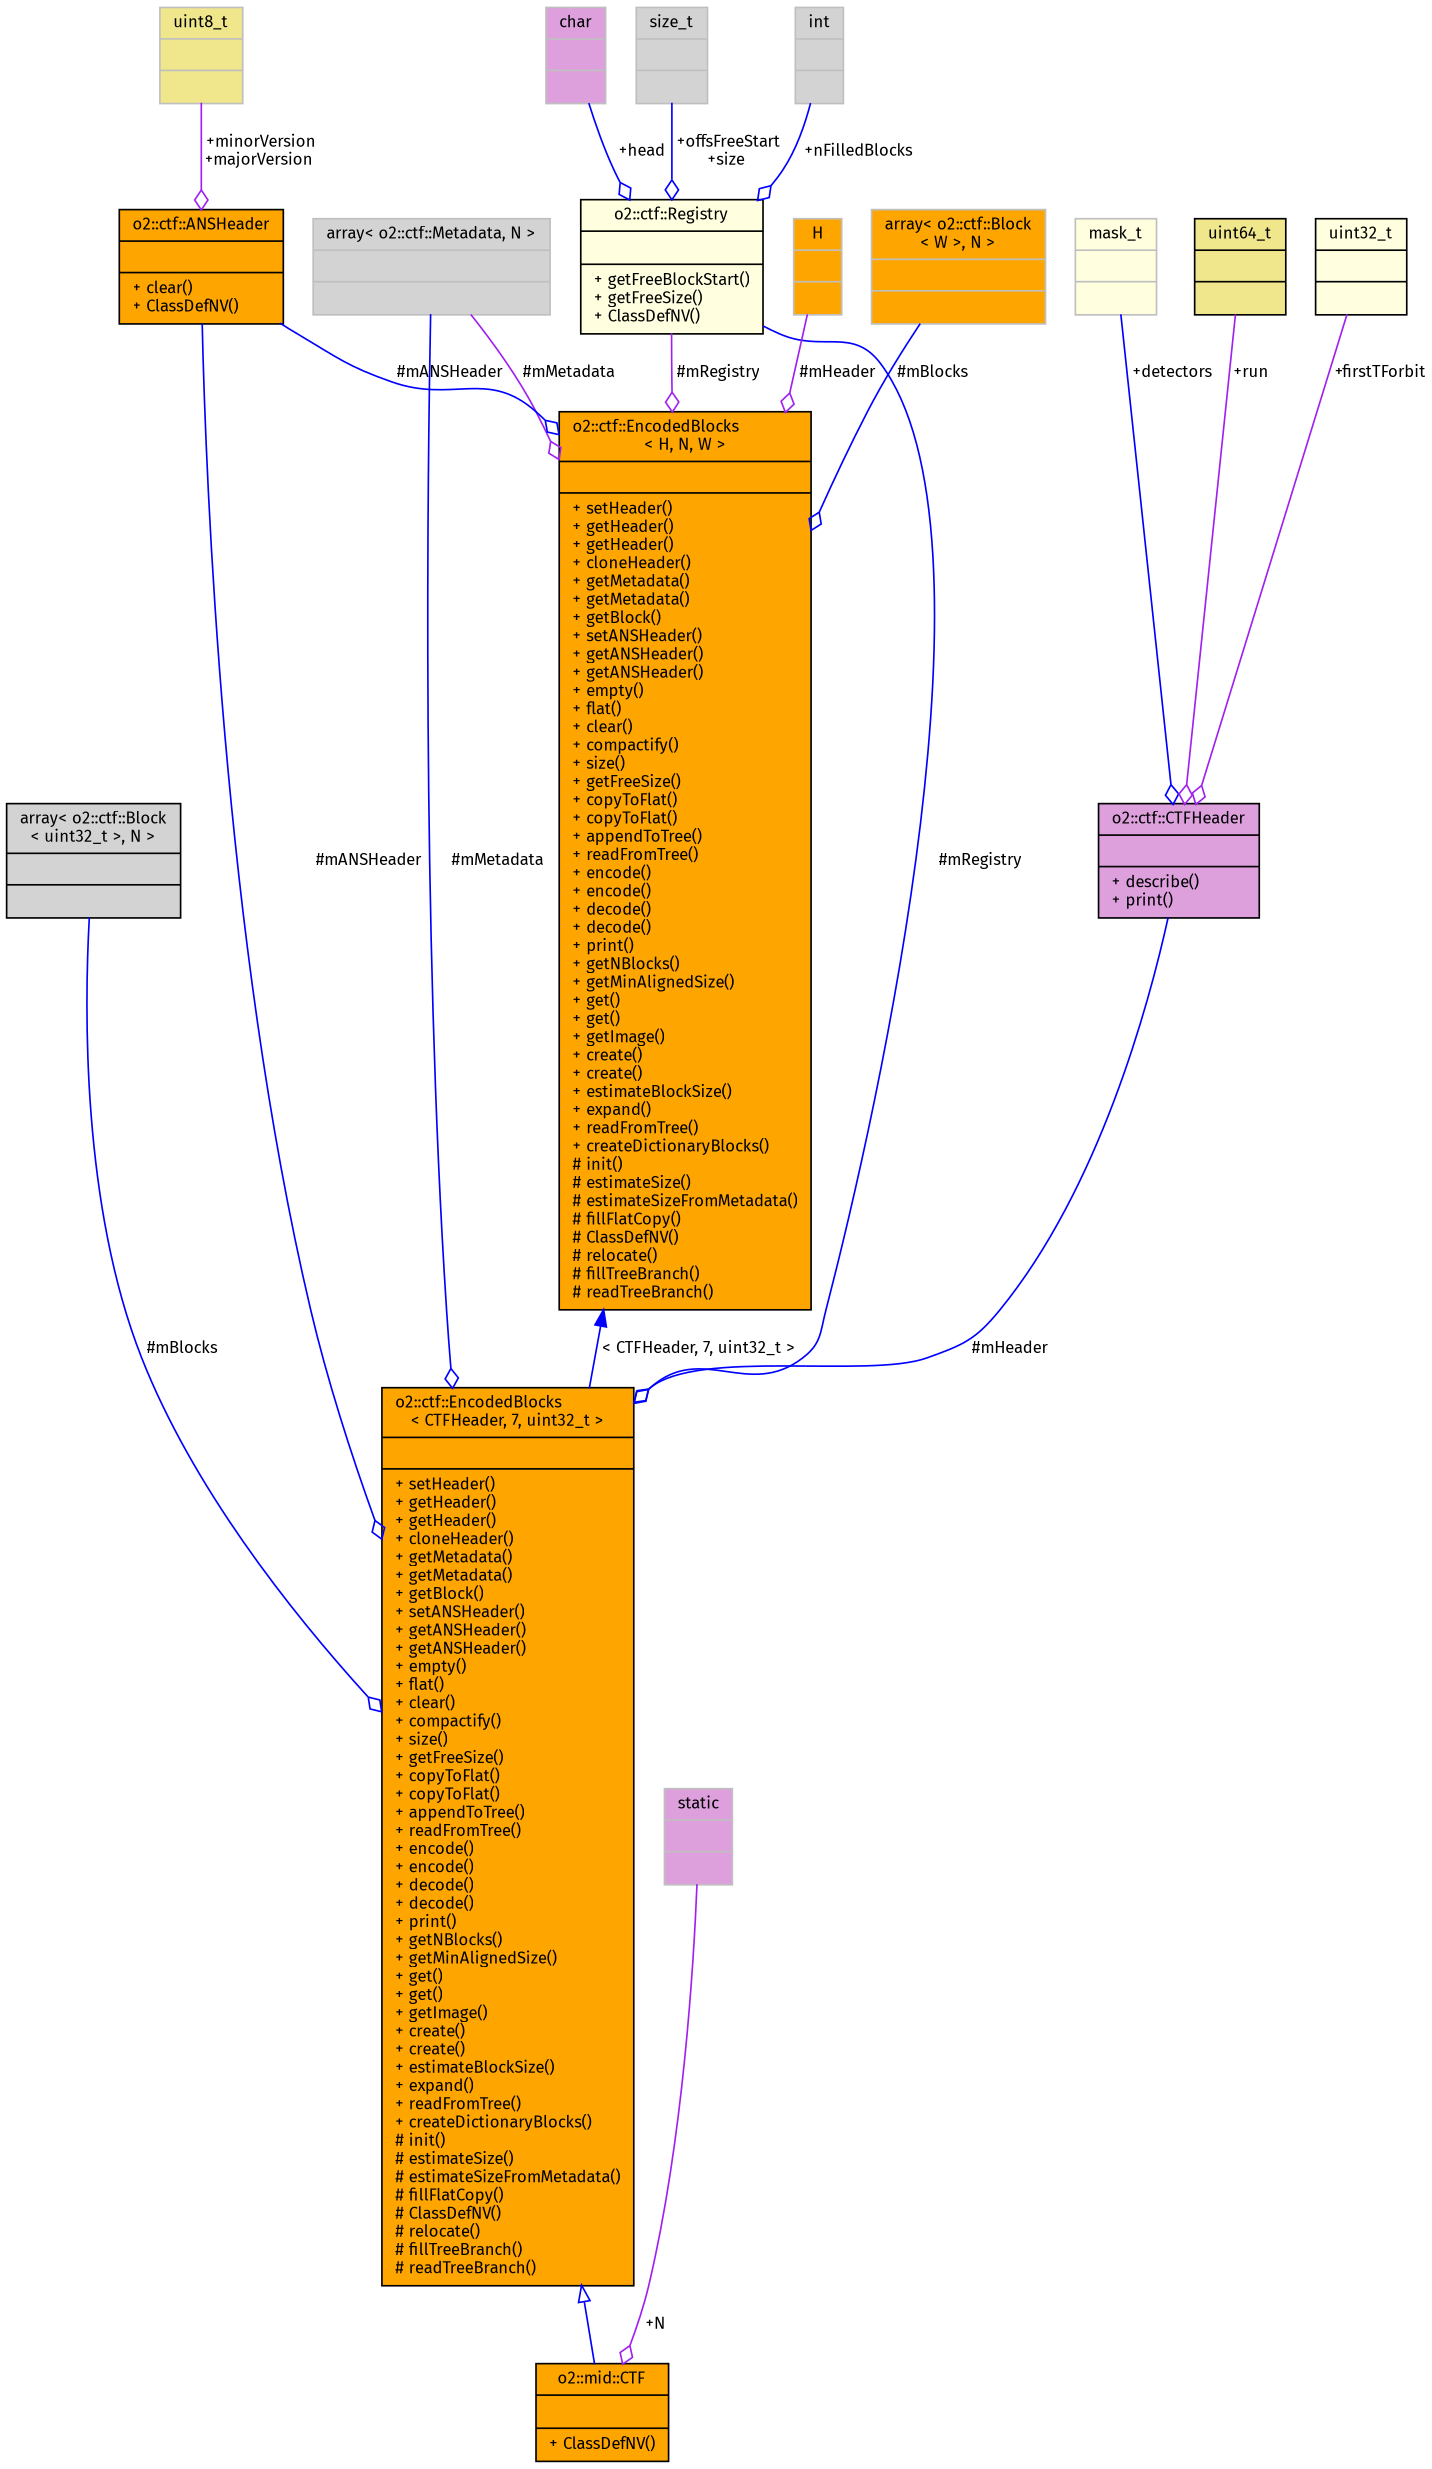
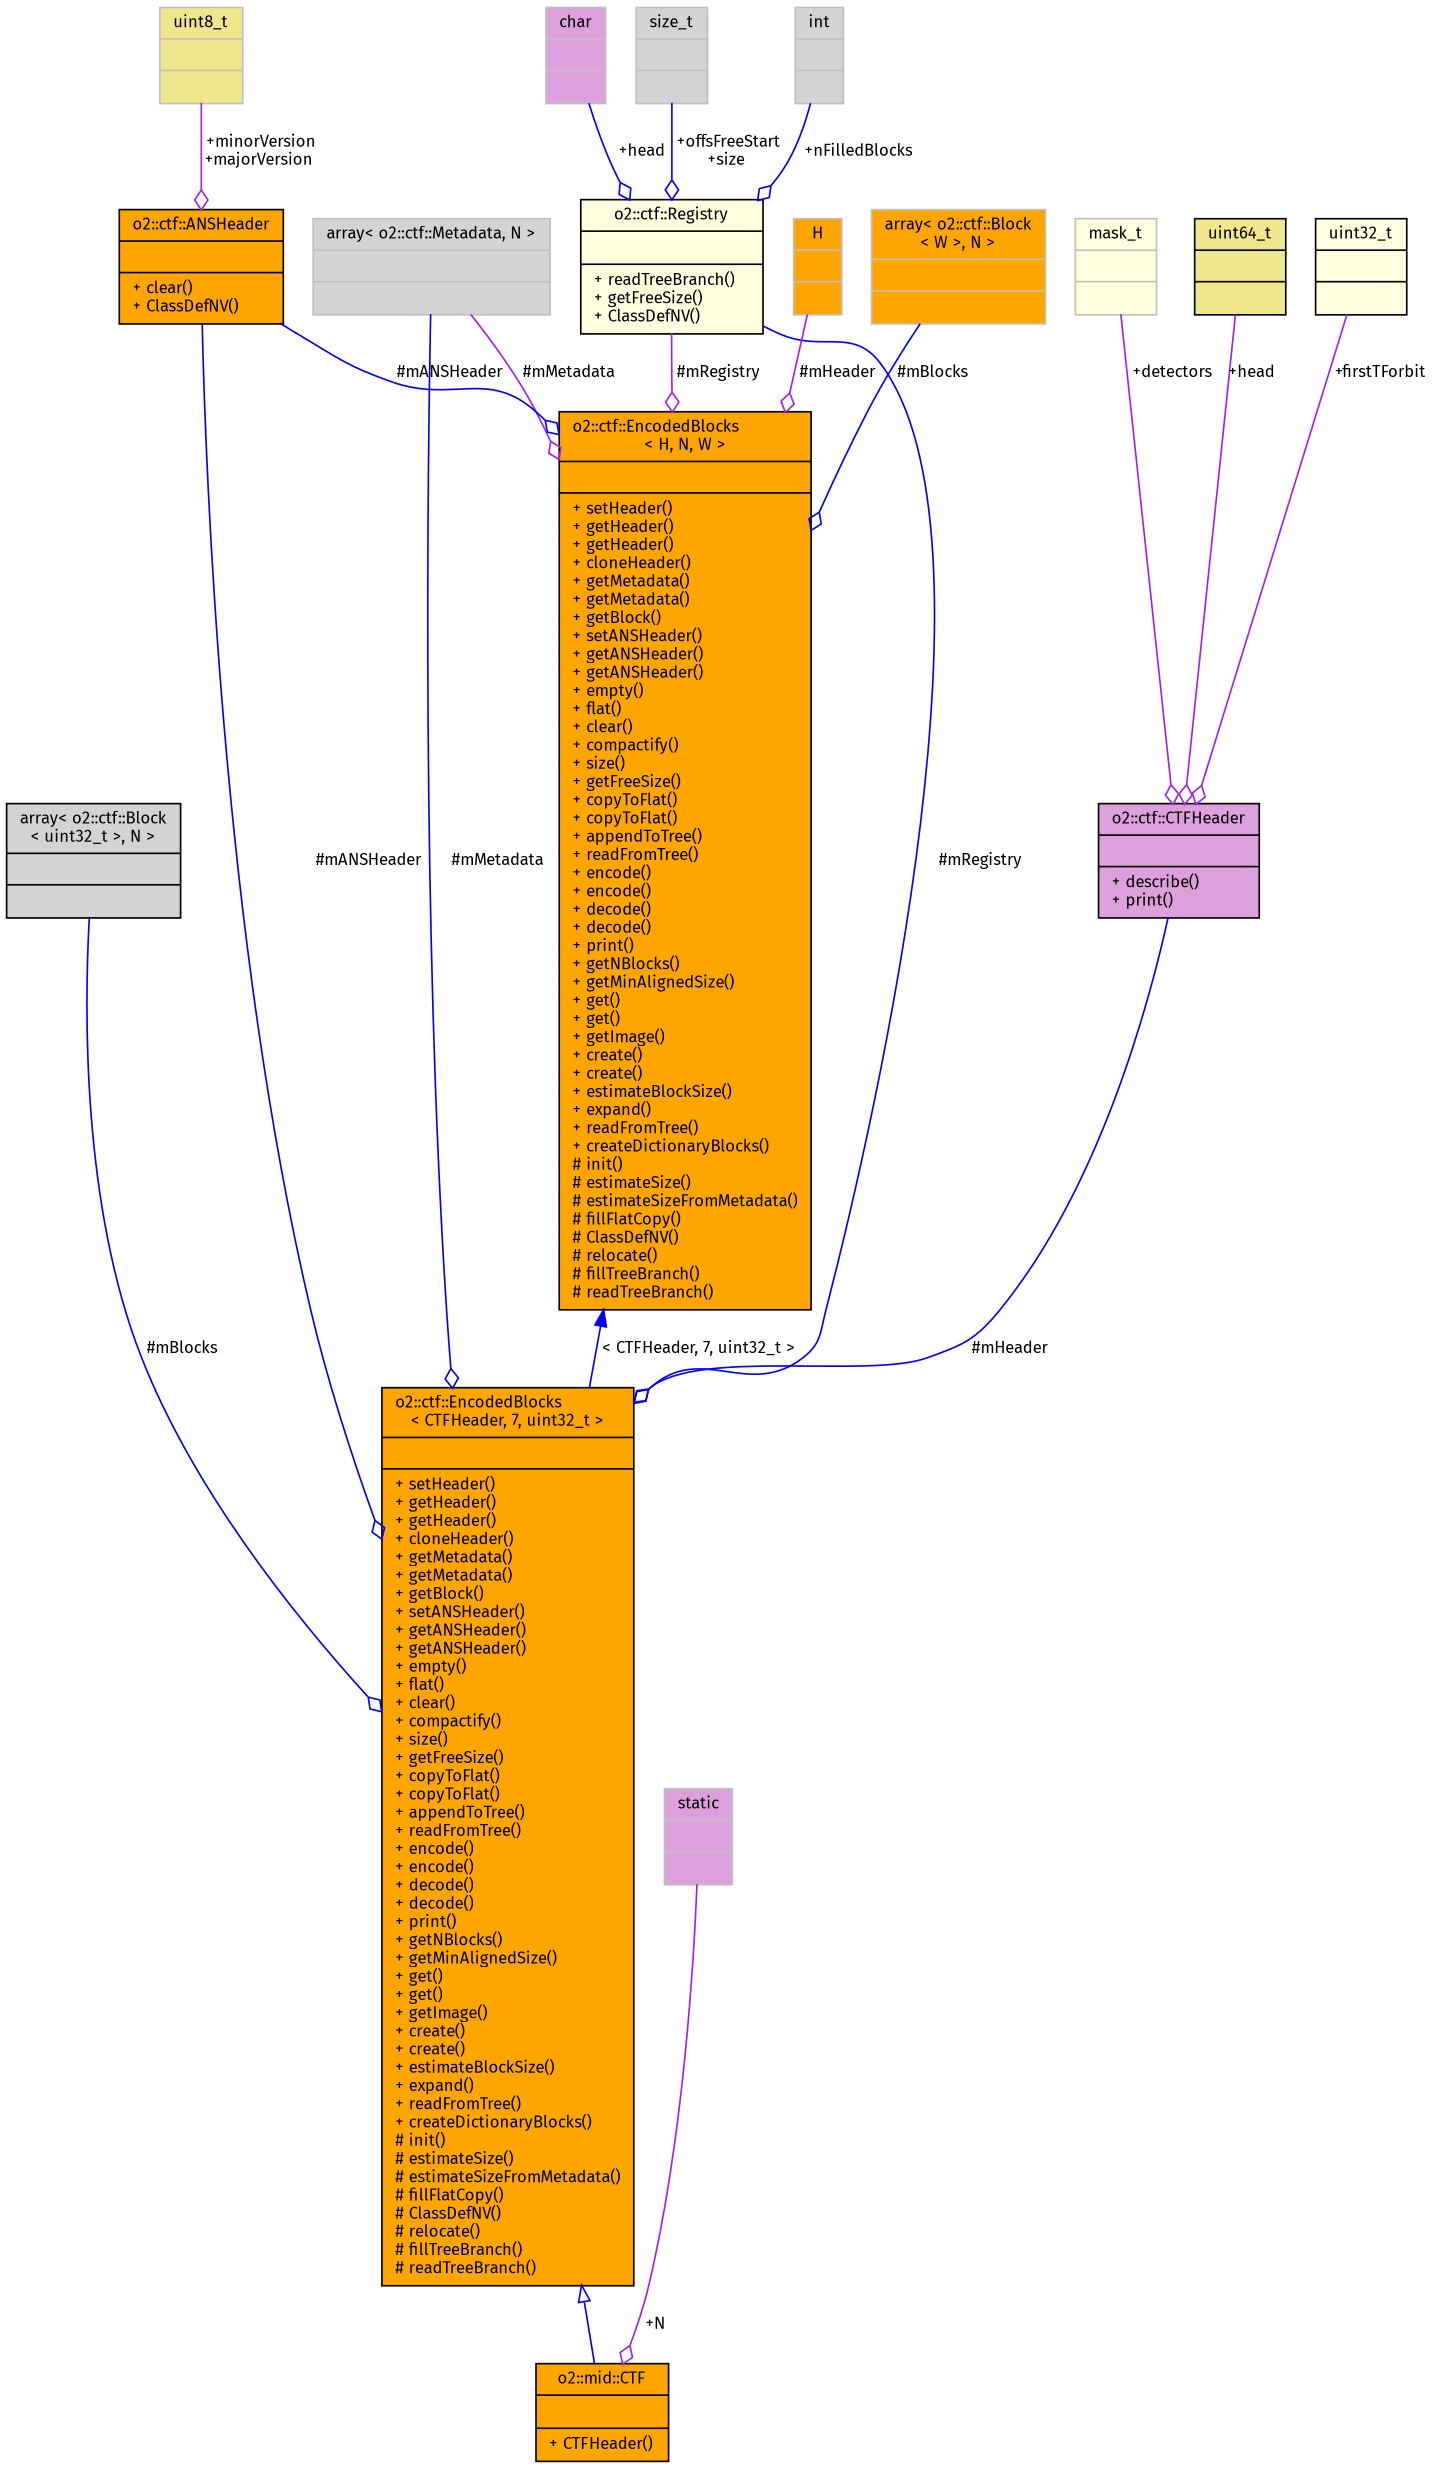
node "o2::ctf::Registry": text "+ getFreeBlockStart()" -> "+ readTreeBranch()"
edge "uint64_t" -> "o2::ctf::CTFHeader": label " +run" -> " +head"
edge "mask_t" -> "o2::ctf::CTFHeader": color blue -> purple
node "o2::mid::CTF": text "+ ClassDefNV()" -> "+ CTFHeader()"
